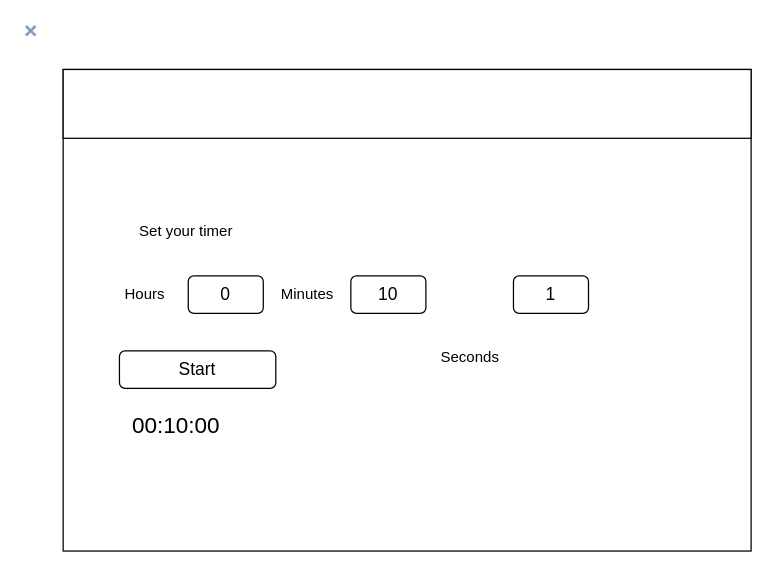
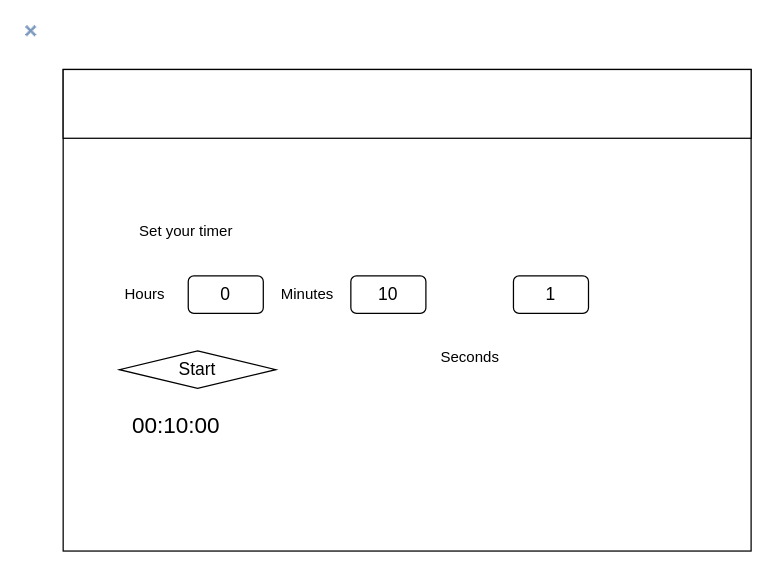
node "Start": shape rounded rectangle -> diamond
